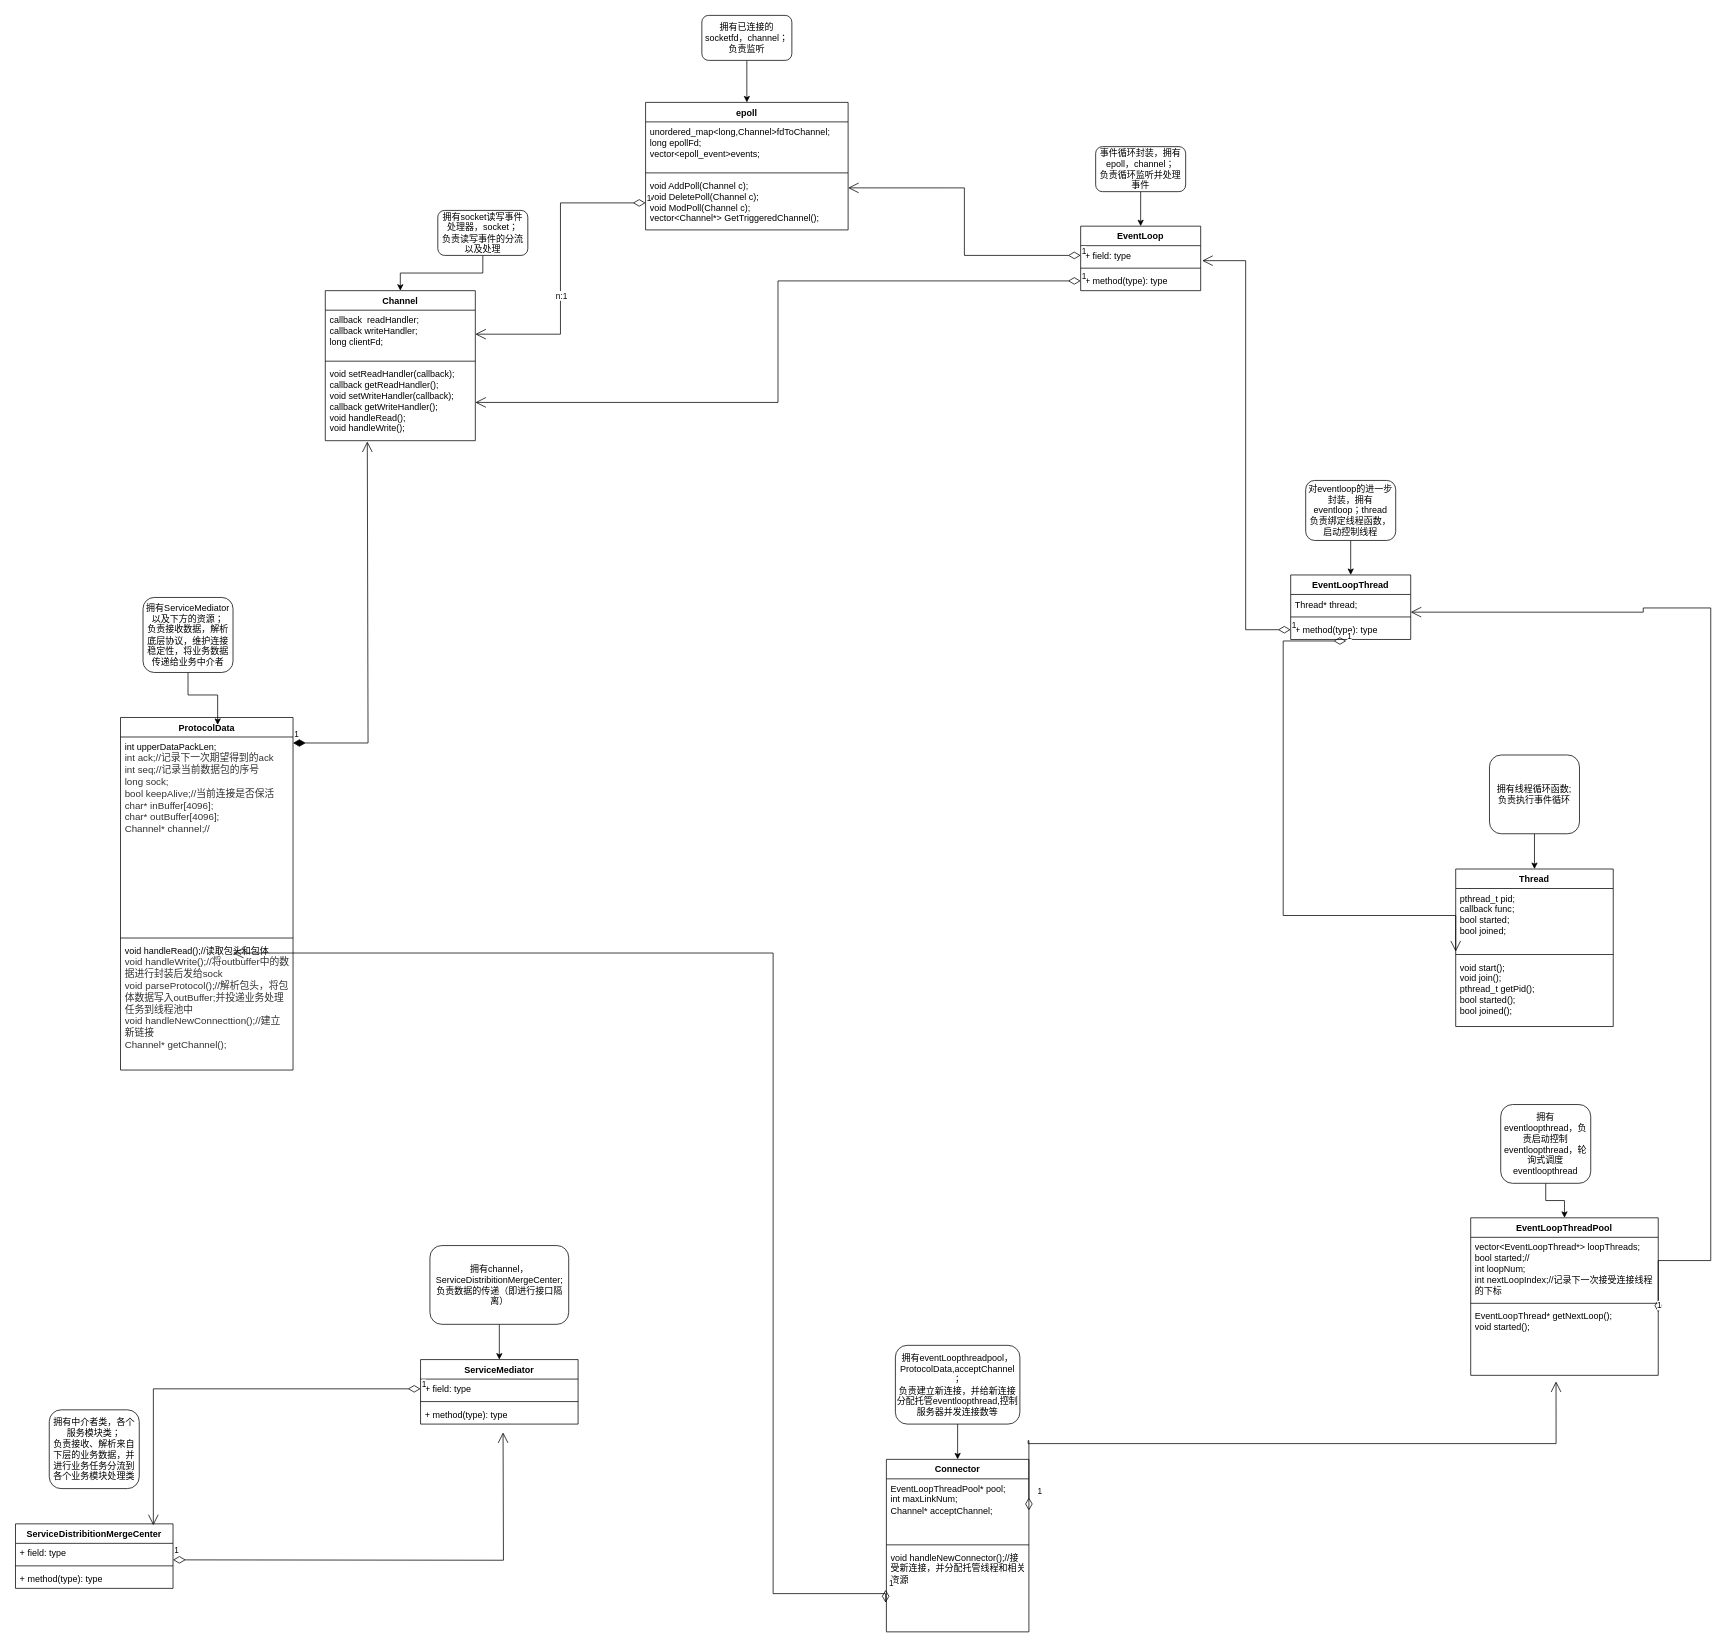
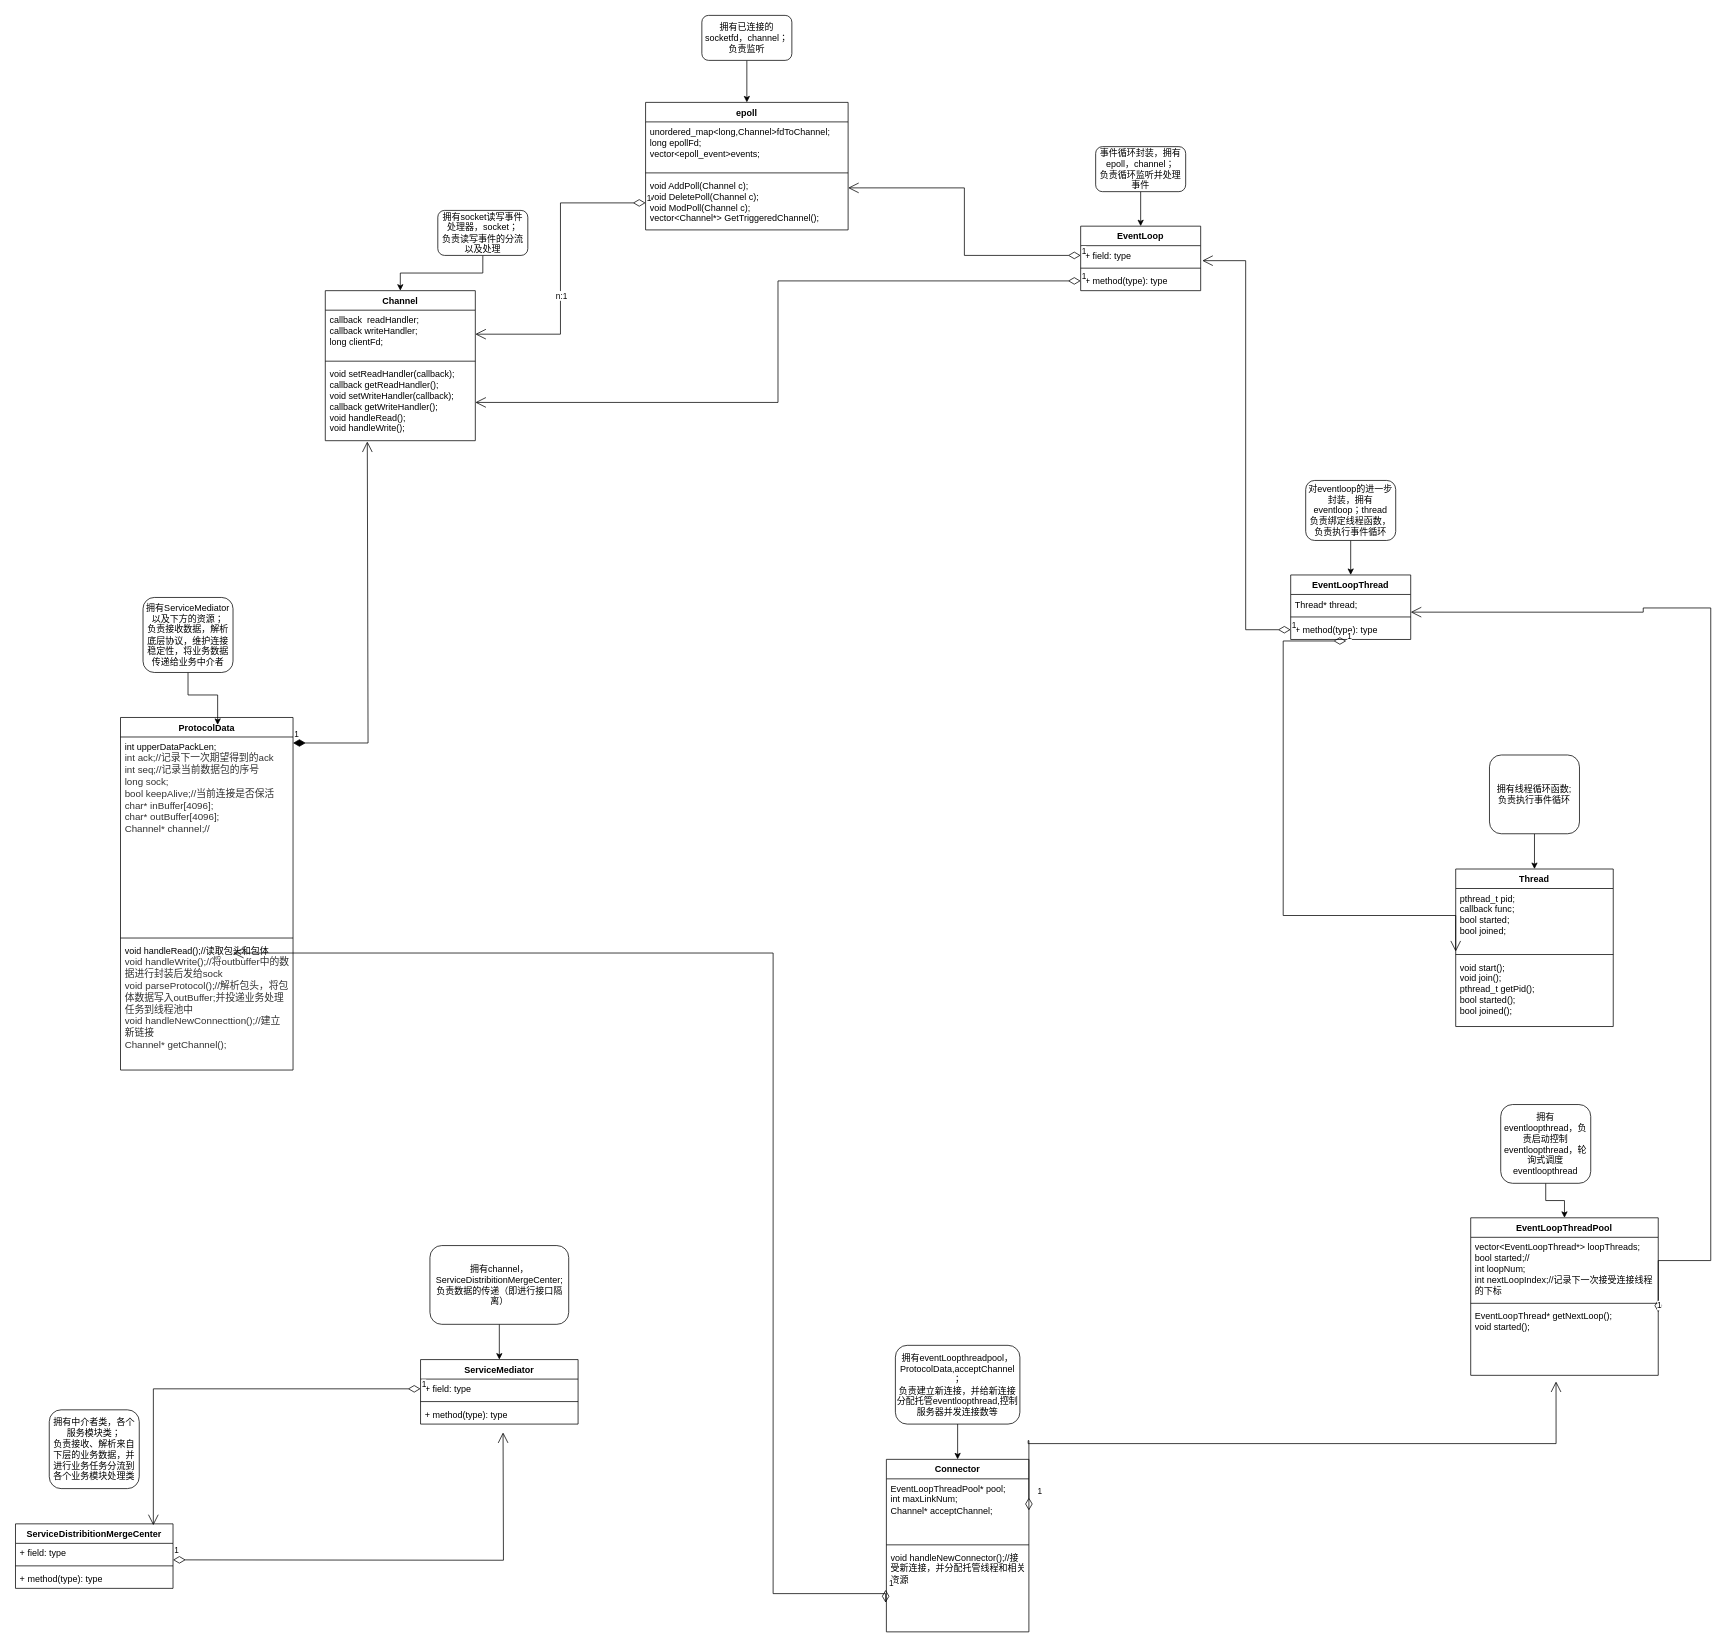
node "对eventloop的进一步封装，拥有eventloop；thread 负责绑定线程函数，启动控制线程": label "对eventloop的进一步封装，拥有eventloop；thread 负责绑定线程函数，启动控制线程" -> "对eventloop的进一步封装，拥有eventloop；thread 负责绑定线程函数，负责执行事件循环"
